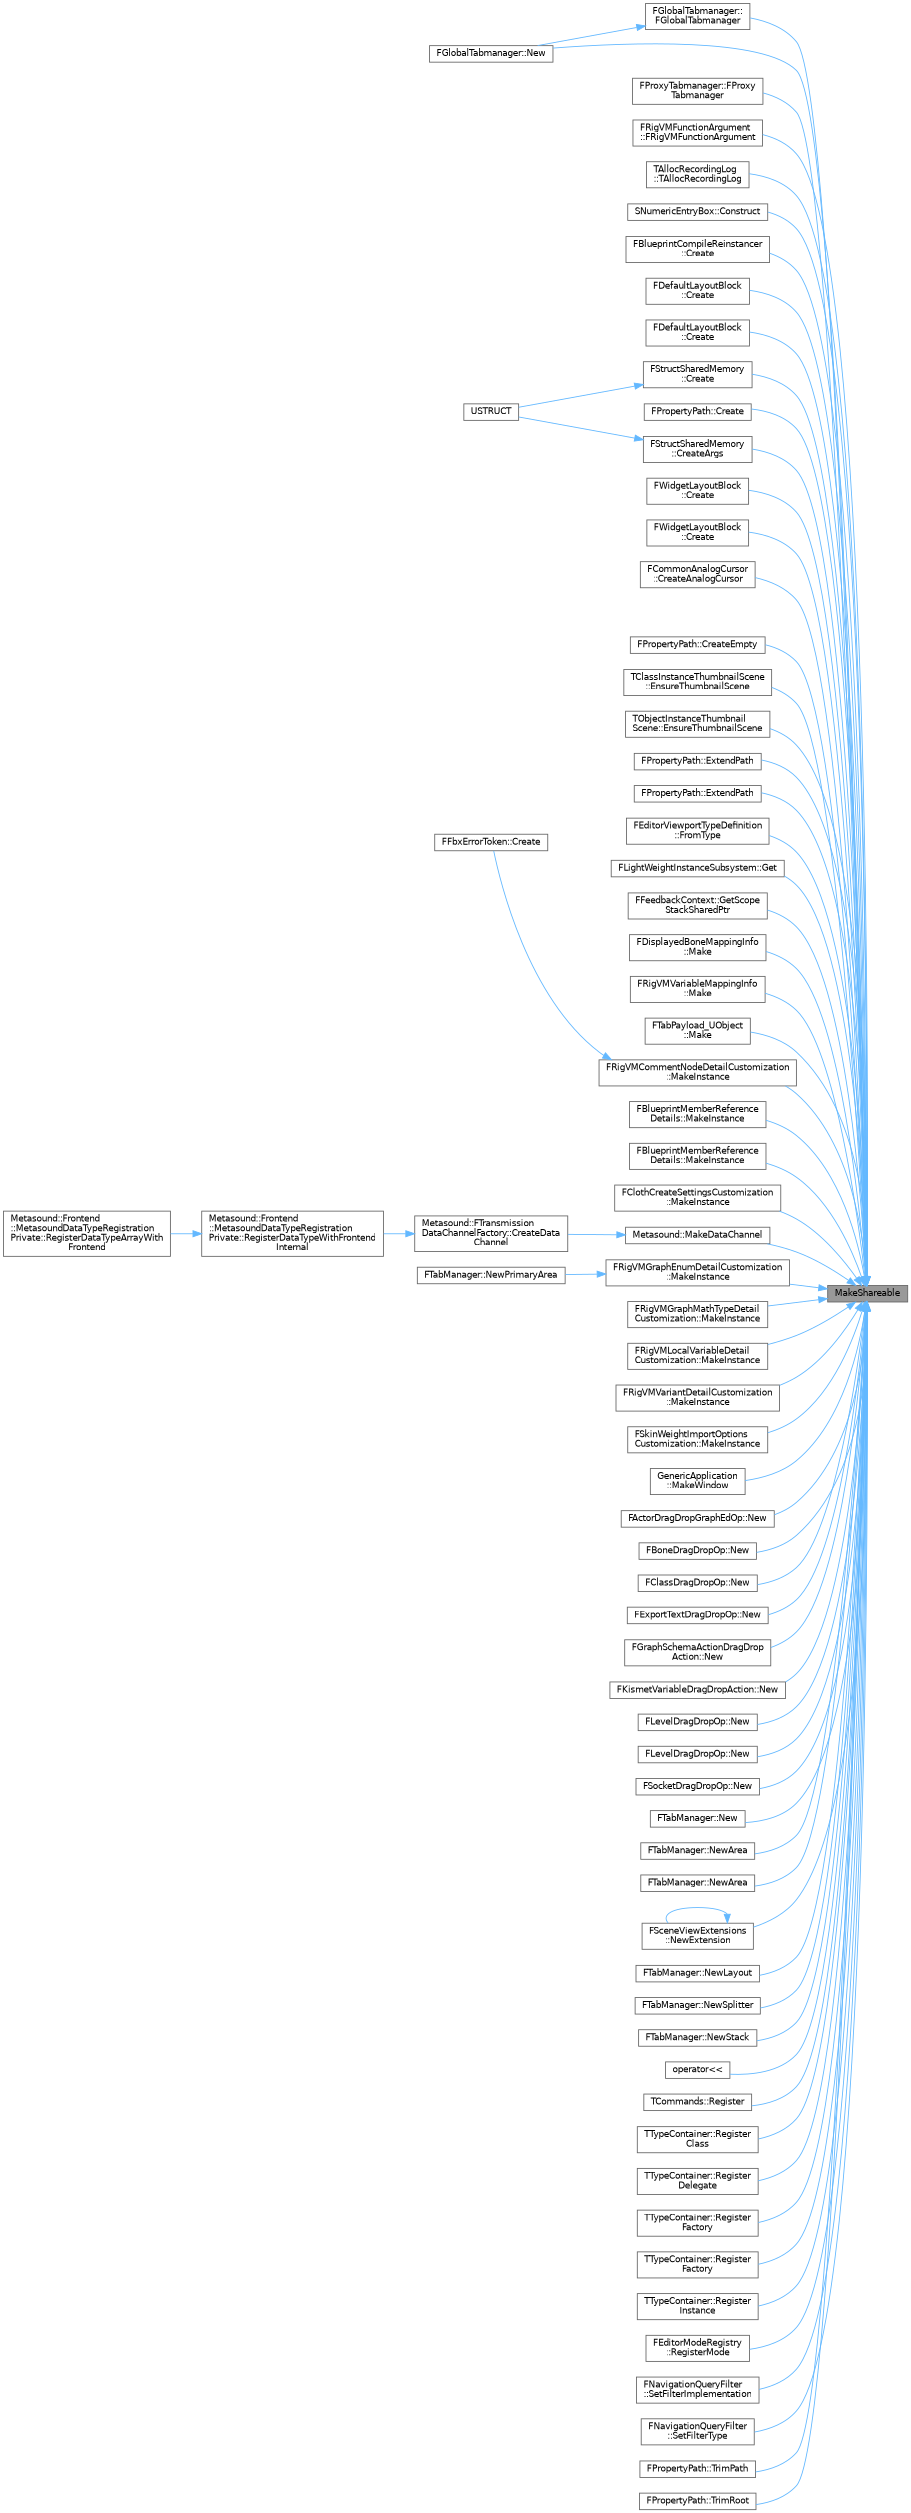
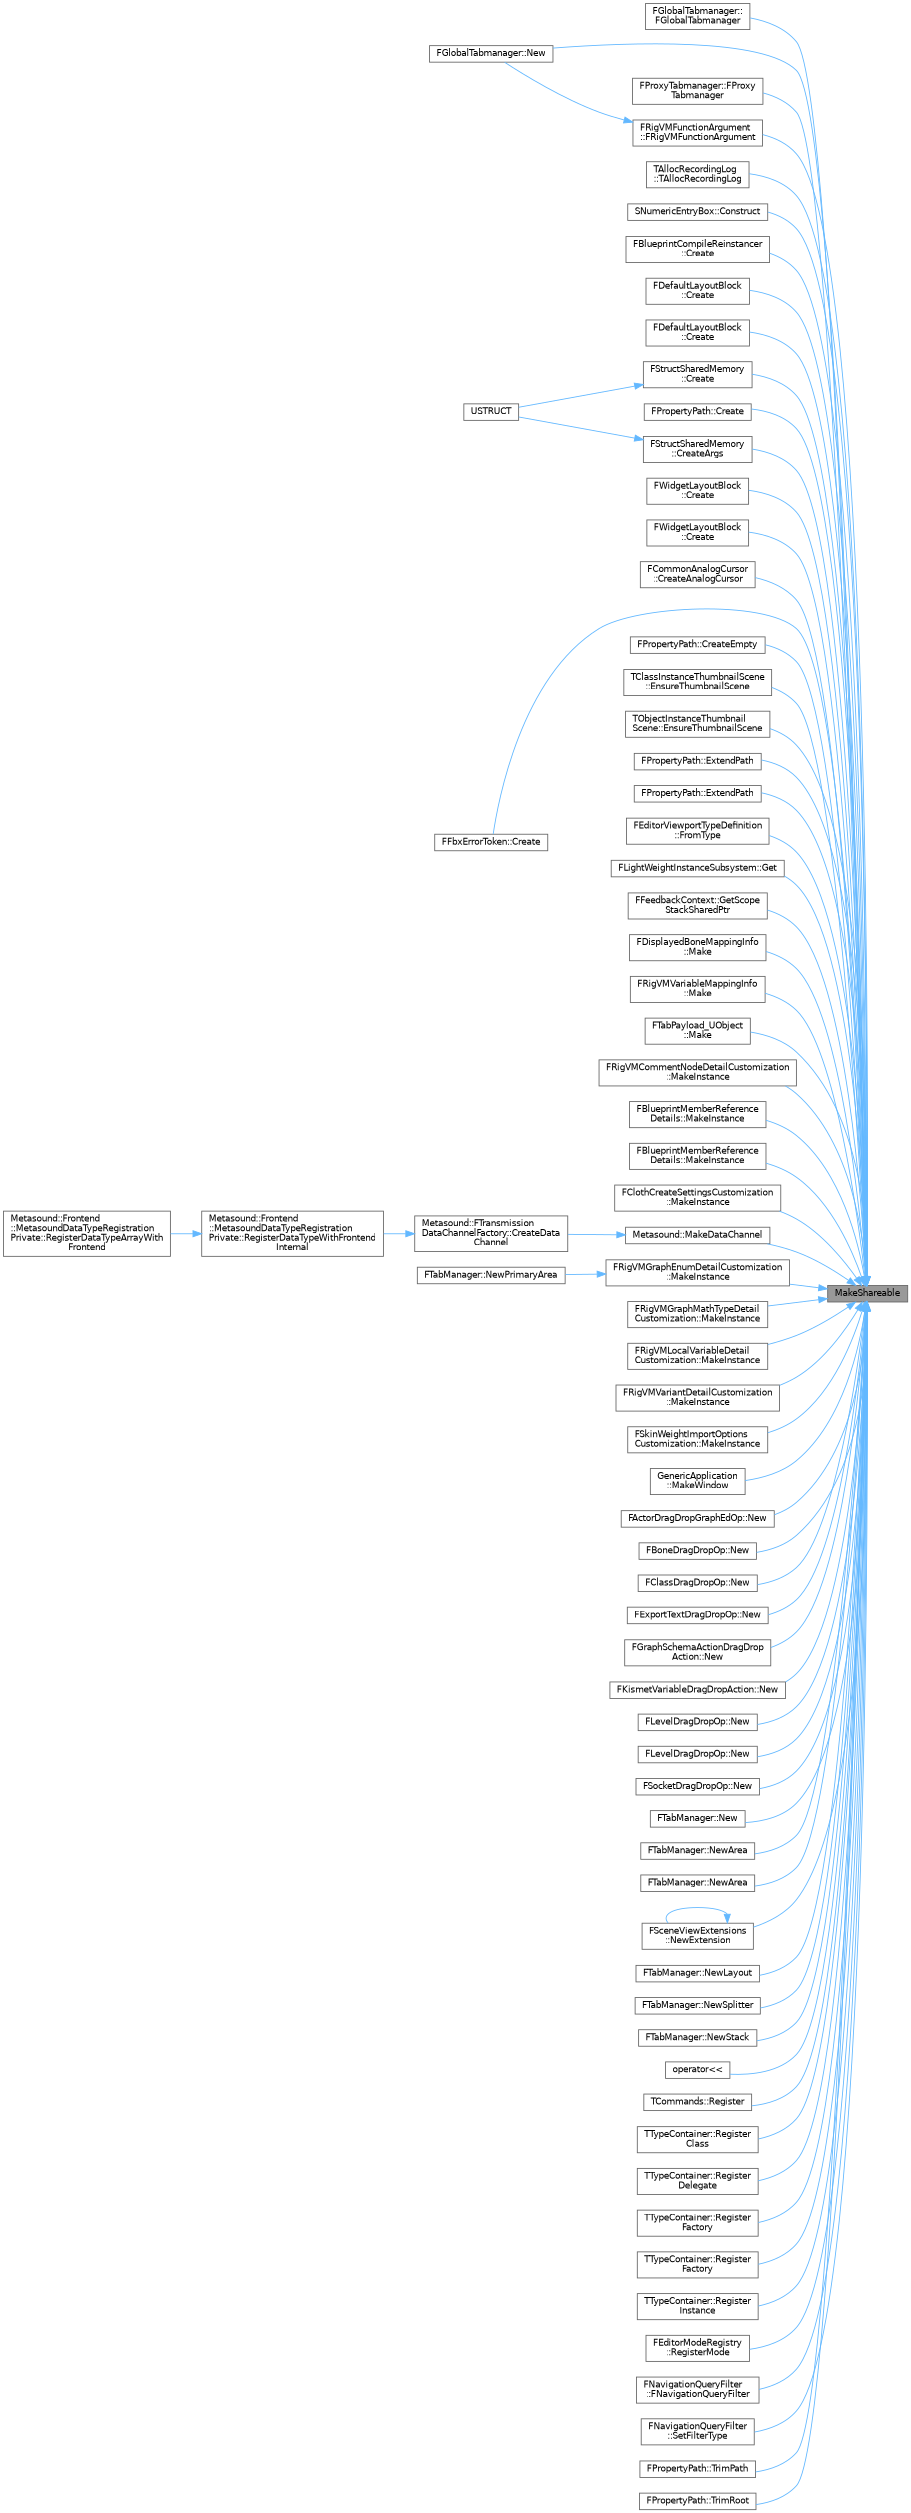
edge "FGlobalTabmanager::New" -> "FGlobalTabmanager:: FGlobalTabmanager": now "FGlobalTabmanager::New" -> "FRigVMFunctionArgument ::FRigVMFunctionArgument"
edge "FFbxErrorToken::Create" -> "FRigVMCommentNodeDetailCustomization ::MakeInstance": now "FFbxErrorToken::Create" -> "MakeShareable"
node "FNavigationQueryFilter ::SetFilterImplementation": label "FNavigationQueryFilter ::SetFilterImplementation" -> "FNavigationQueryFilter ::FNavigationQueryFilter"
